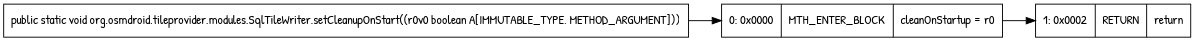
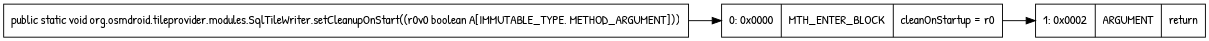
node "1: 0x0002": text "RETURN" -> "ARGUMENT"
